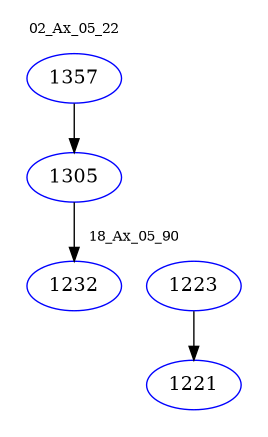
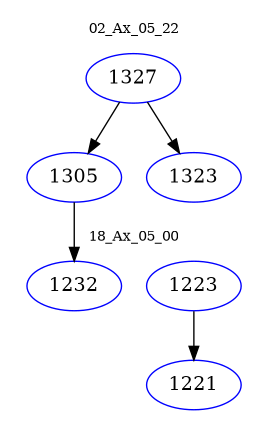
node "1357": label "1357" -> "1327"
node "1323": added
cluster "18_Ax_05_90": label "18_Ax_05_90" -> "18_Ax_05_00"
